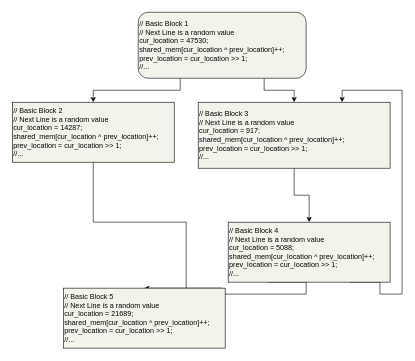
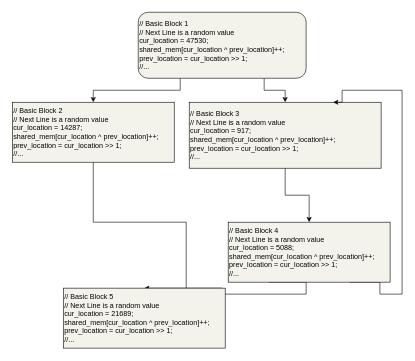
node "// Basic Block 3 // Next Line is a random value cur_location = 917; shared_mem[cur_location ^ prev_location]++; prev_location = cur_location >> 1; //...": moved (294, 135) -> (285, 135)
